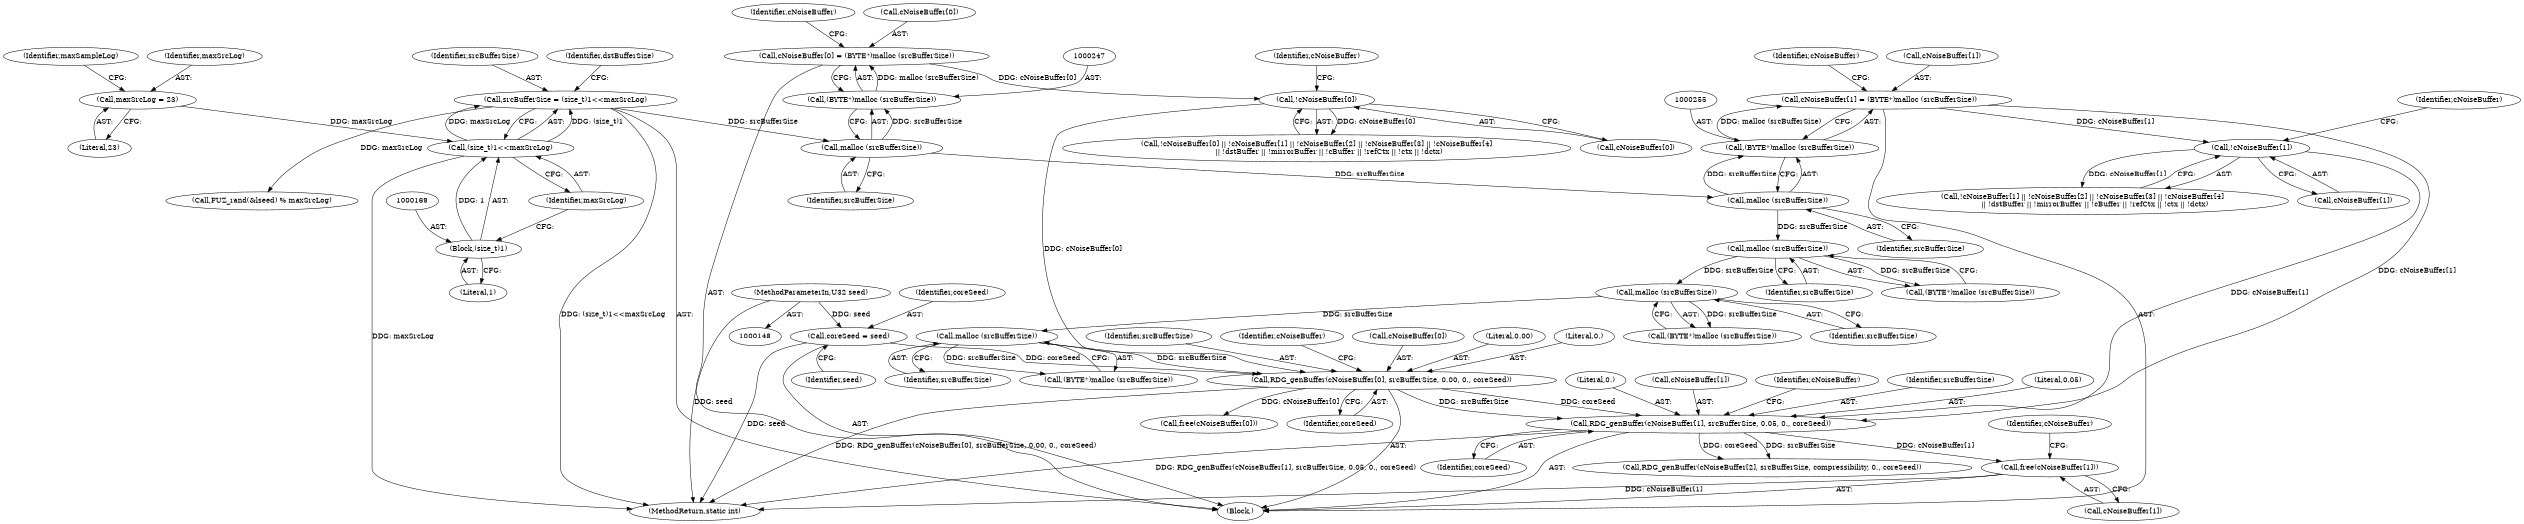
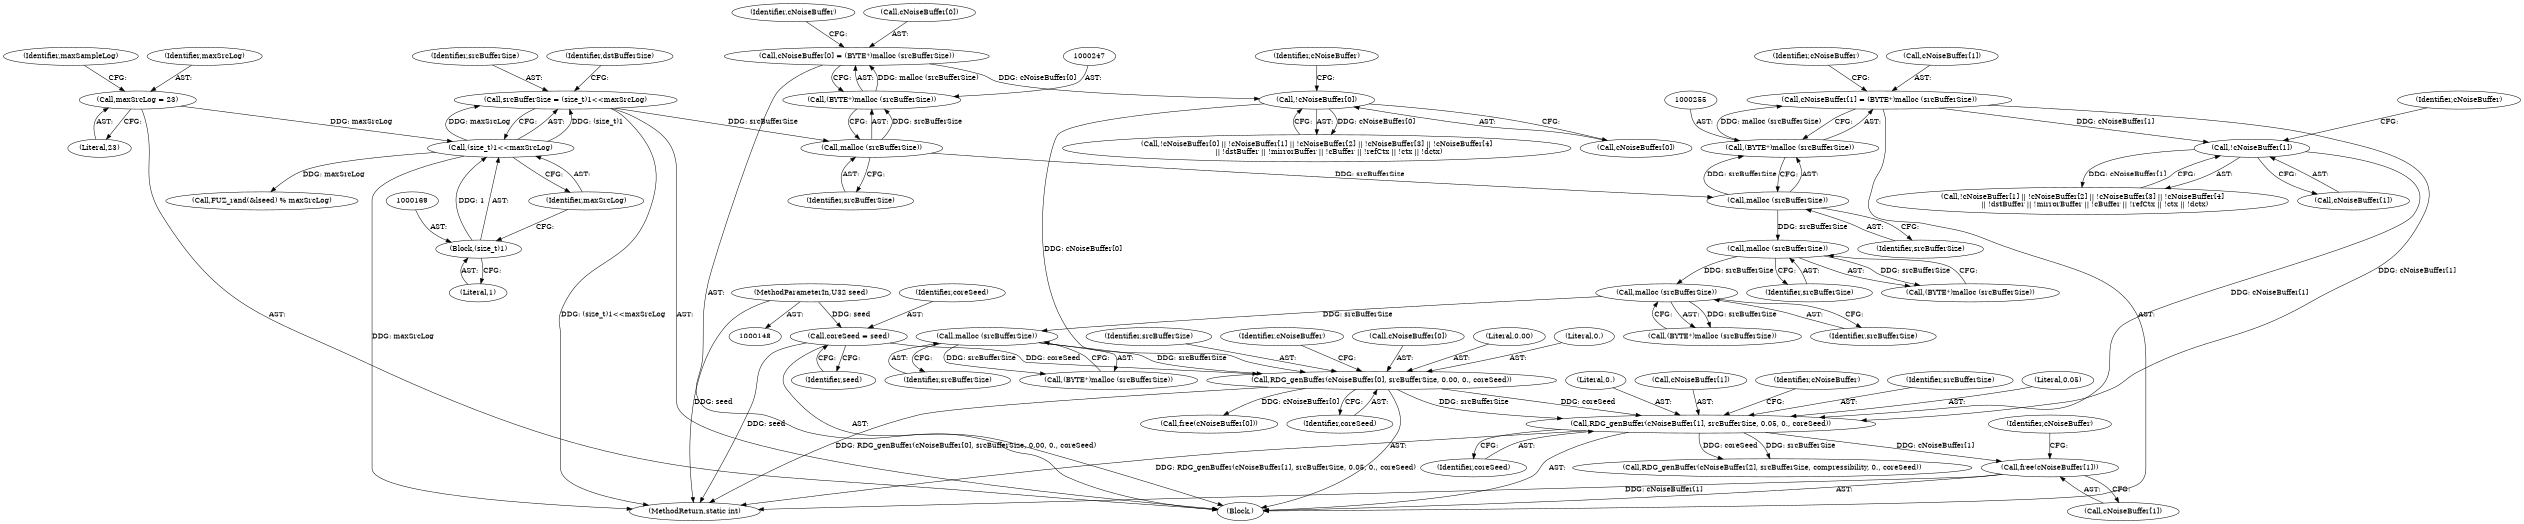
edge "(Call,srcBufferSize = (size_t)1<<maxSrcLog)" -> "(Call,FUZ_rand(&lseed) % maxSrcLog)": now "(Call,(size_t)1<<maxSrcLog)" -> "(Call,FUZ_rand(&lseed) % maxSrcLog)"
edge "(Call,coreSeed = seed)" -> "(Identifier,seed)": added, label "CFG:"
edge "(Call,maxSrcLog = 23)" -> "(Block,)": added, label "AST:"
